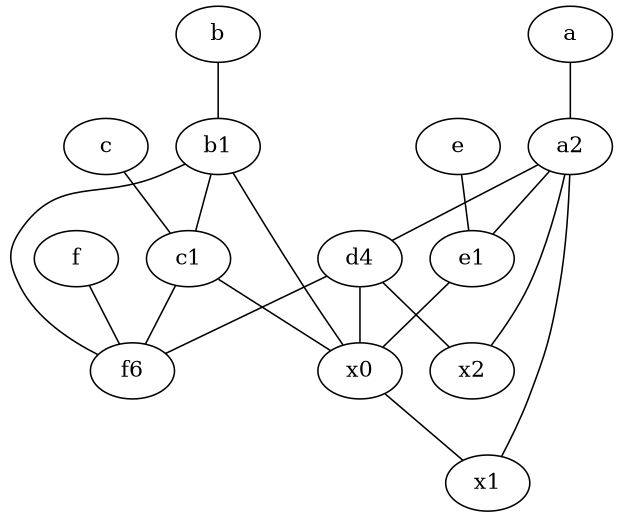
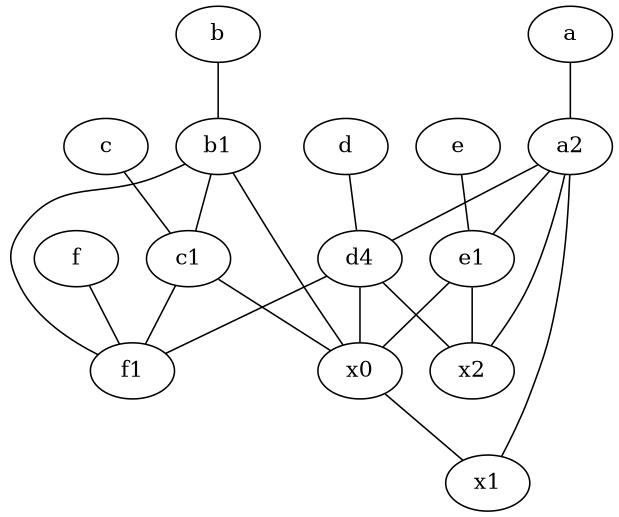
node "d": added
edge "e1" -- "x2": added
node "f6": label "f6" -> "f1"
